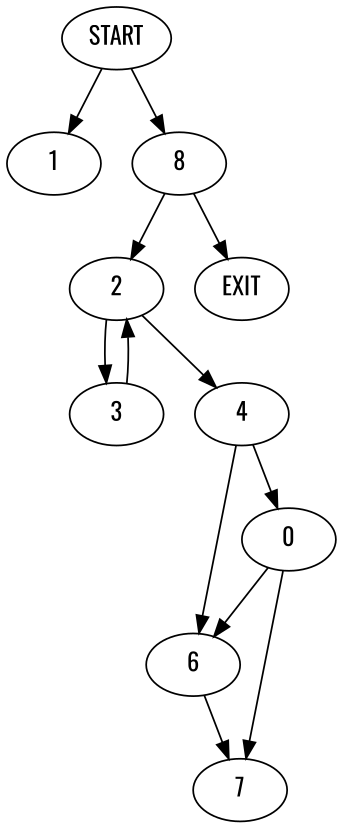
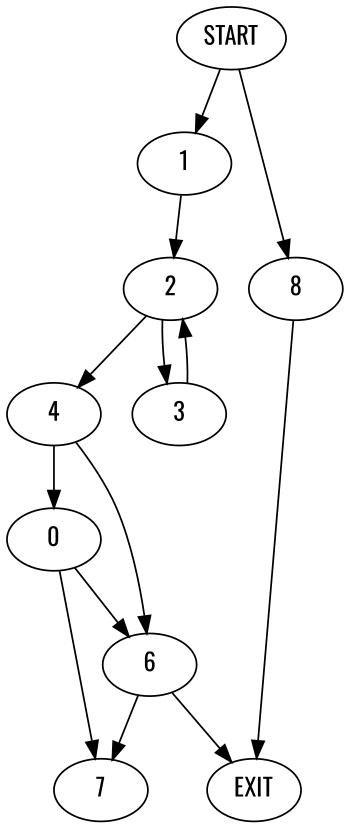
edge "8" -> "2": now "1" -> "2"
edge "6" -> "EXIT": added
